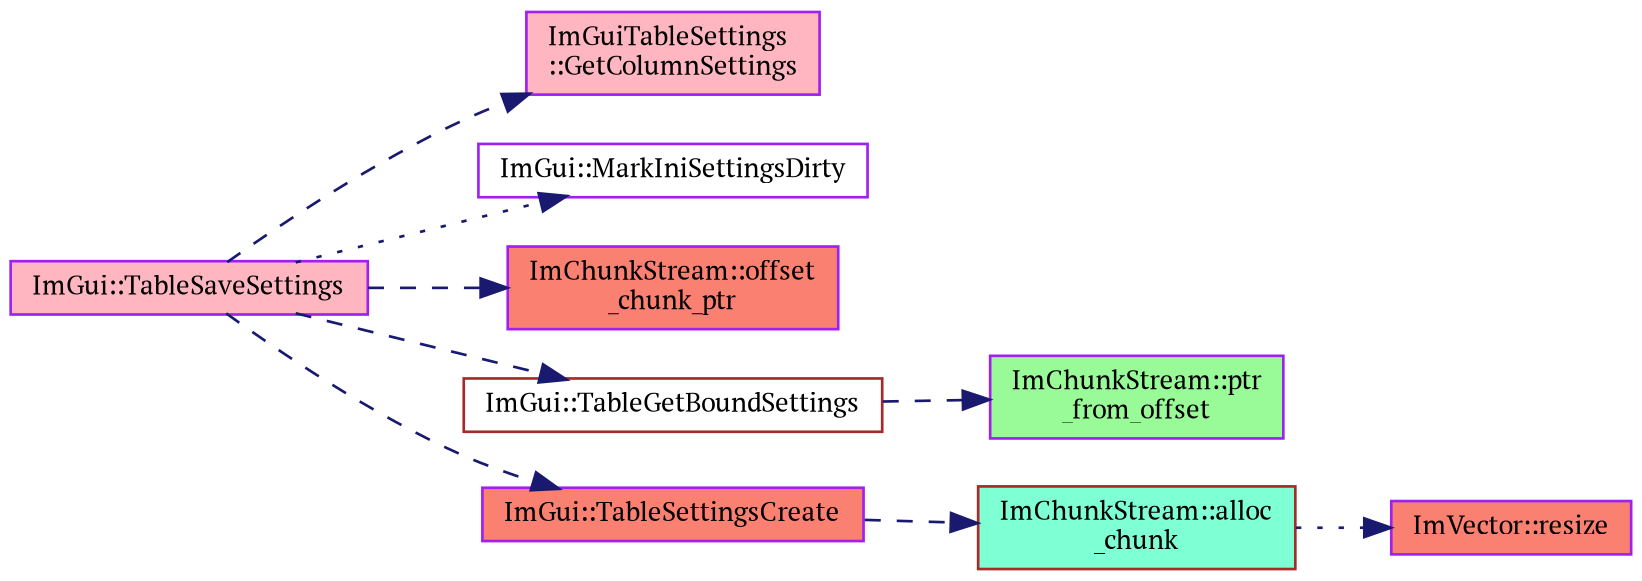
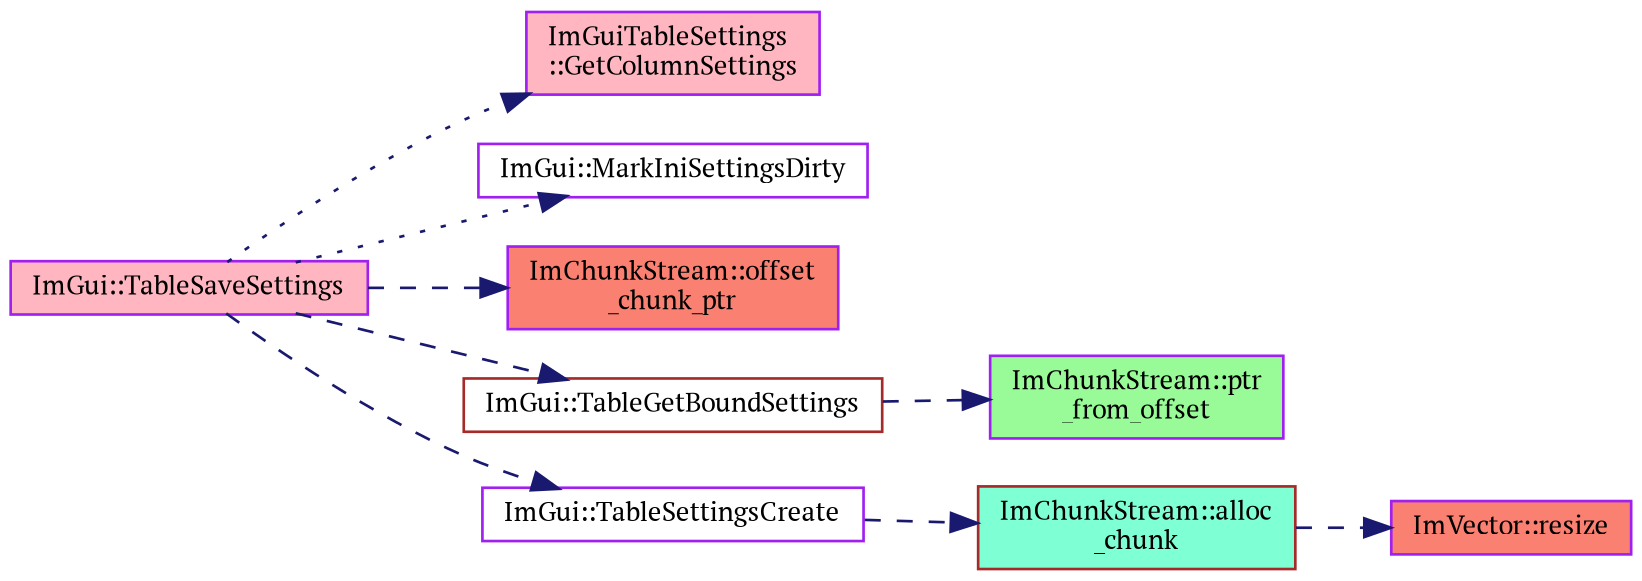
edge "ImGui::TableSaveSettings" -> "ImGuiTableSettings ::GetColumnSettings": style dashed -> dotted
node "ImGui::TableSettingsCreate": fillcolor salmon -> white
edge "ImChunkStream::alloc _chunk" -> "ImVector::resize": style dotted -> dashed
